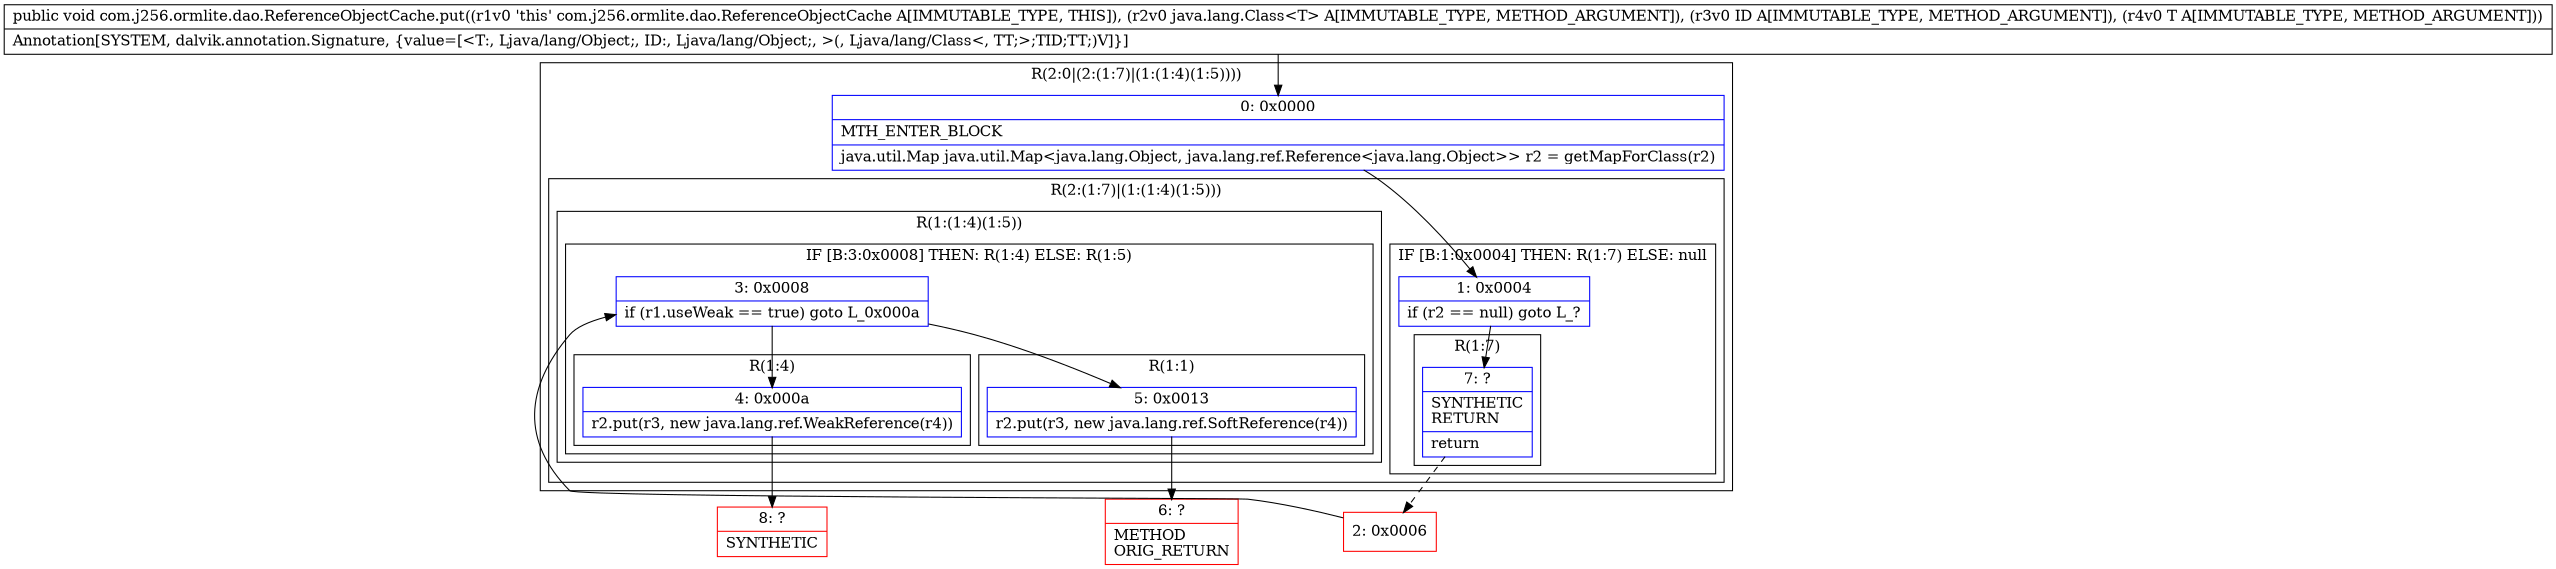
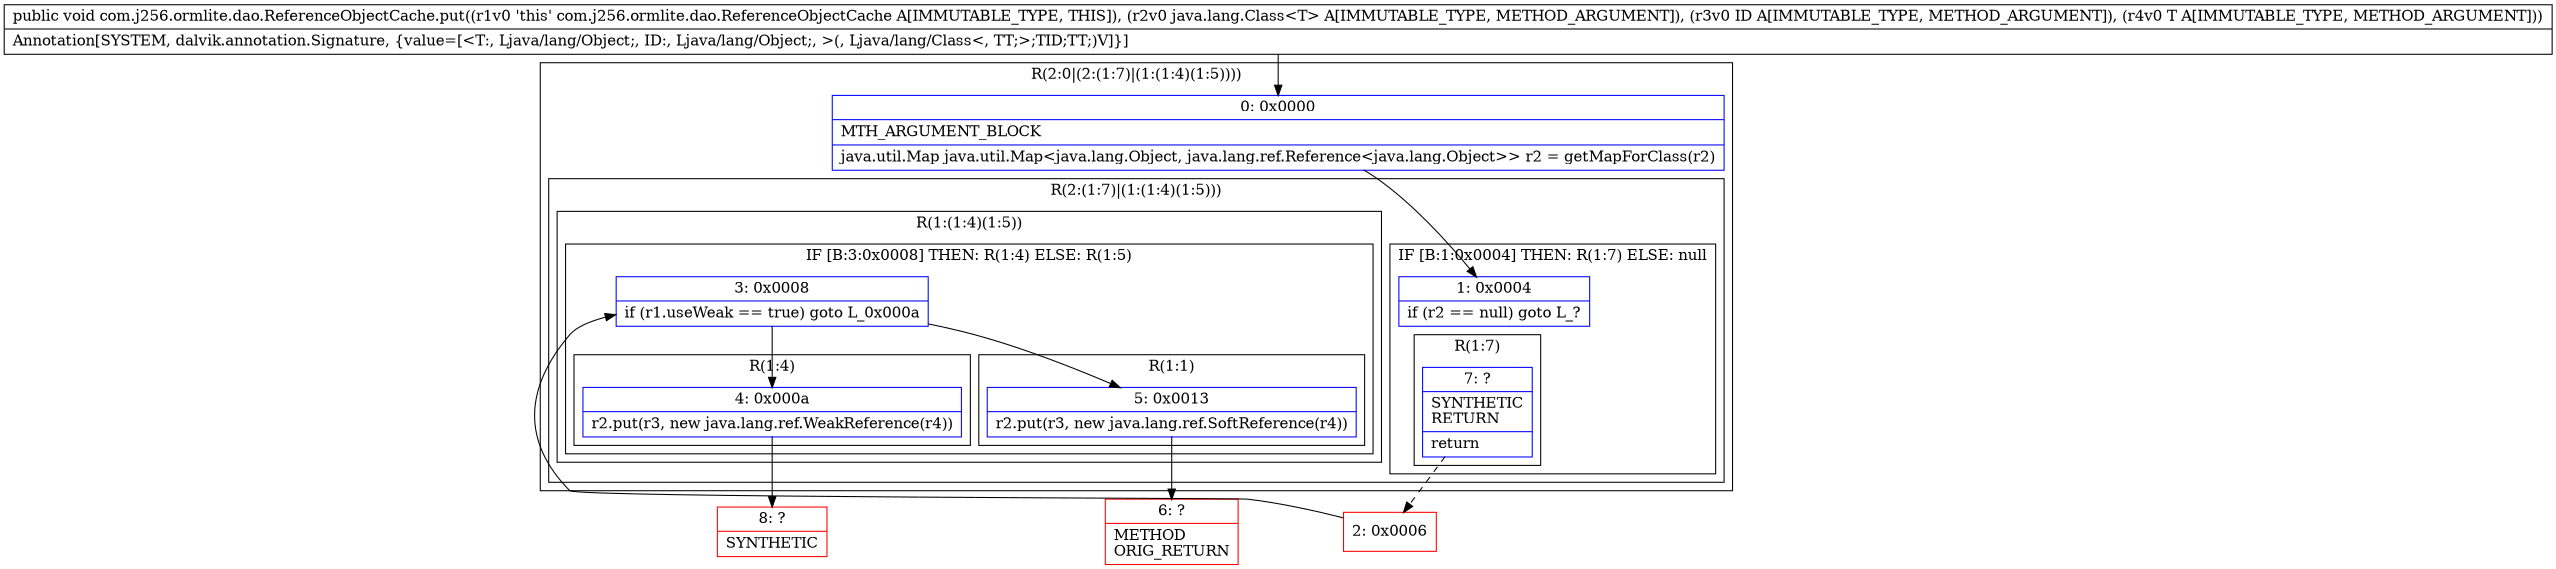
node "0: 0x0000": text "MTH_ENTER_BLOCK" -> "MTH_ARGUMENT_BLOCK"
edge "1: 0x0004" -> "7: ?": removed
